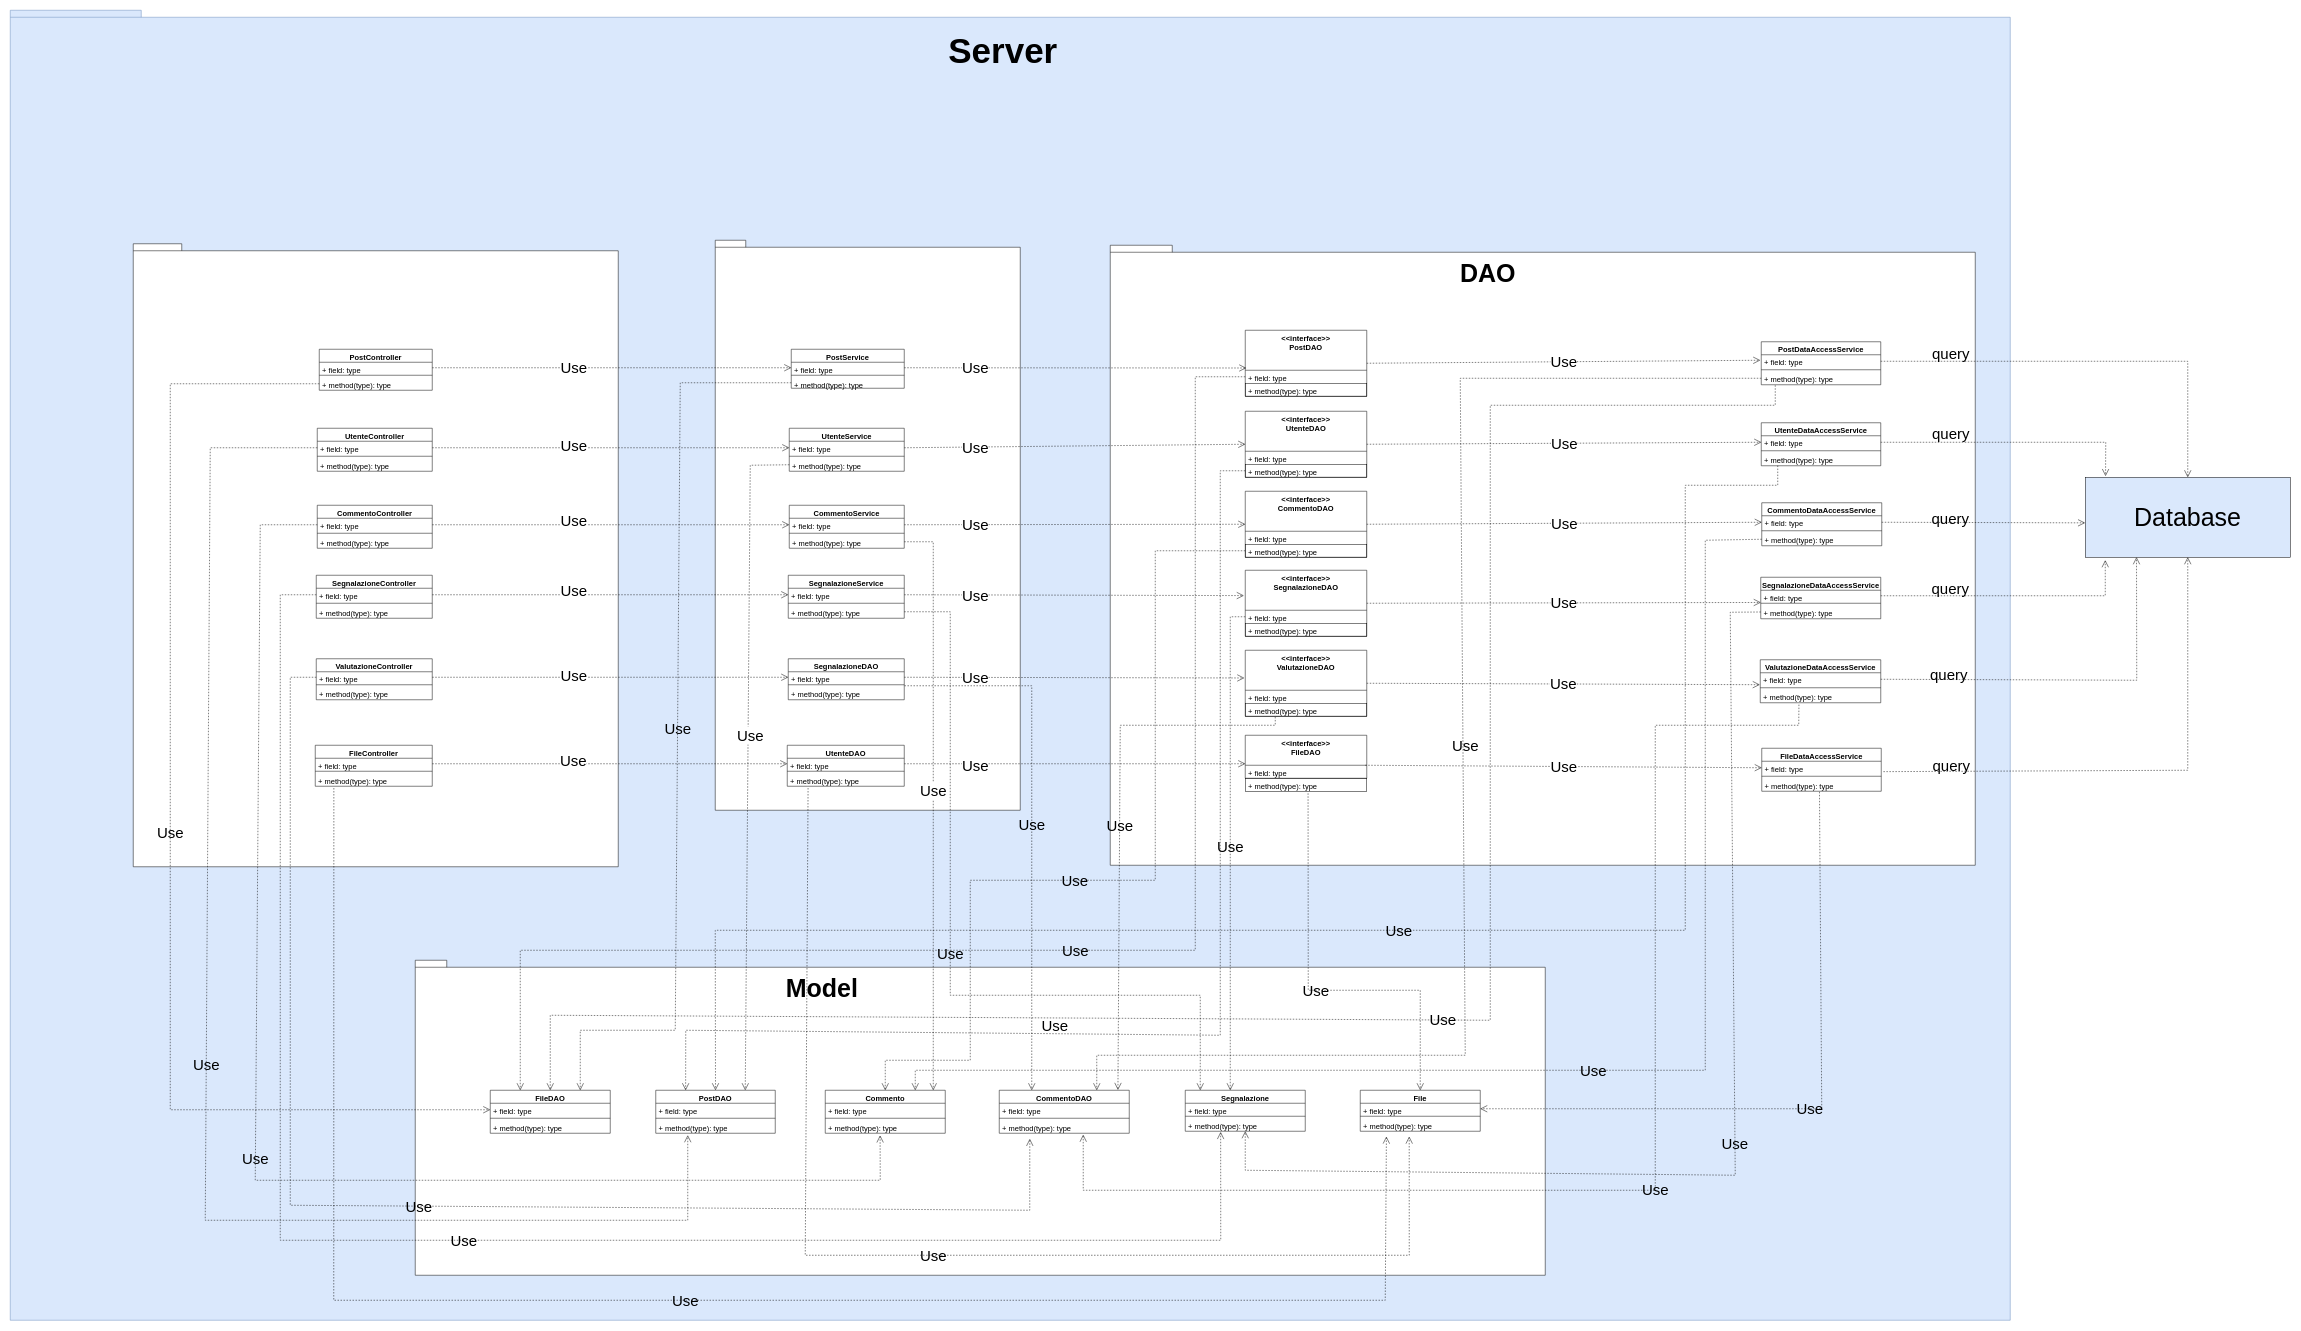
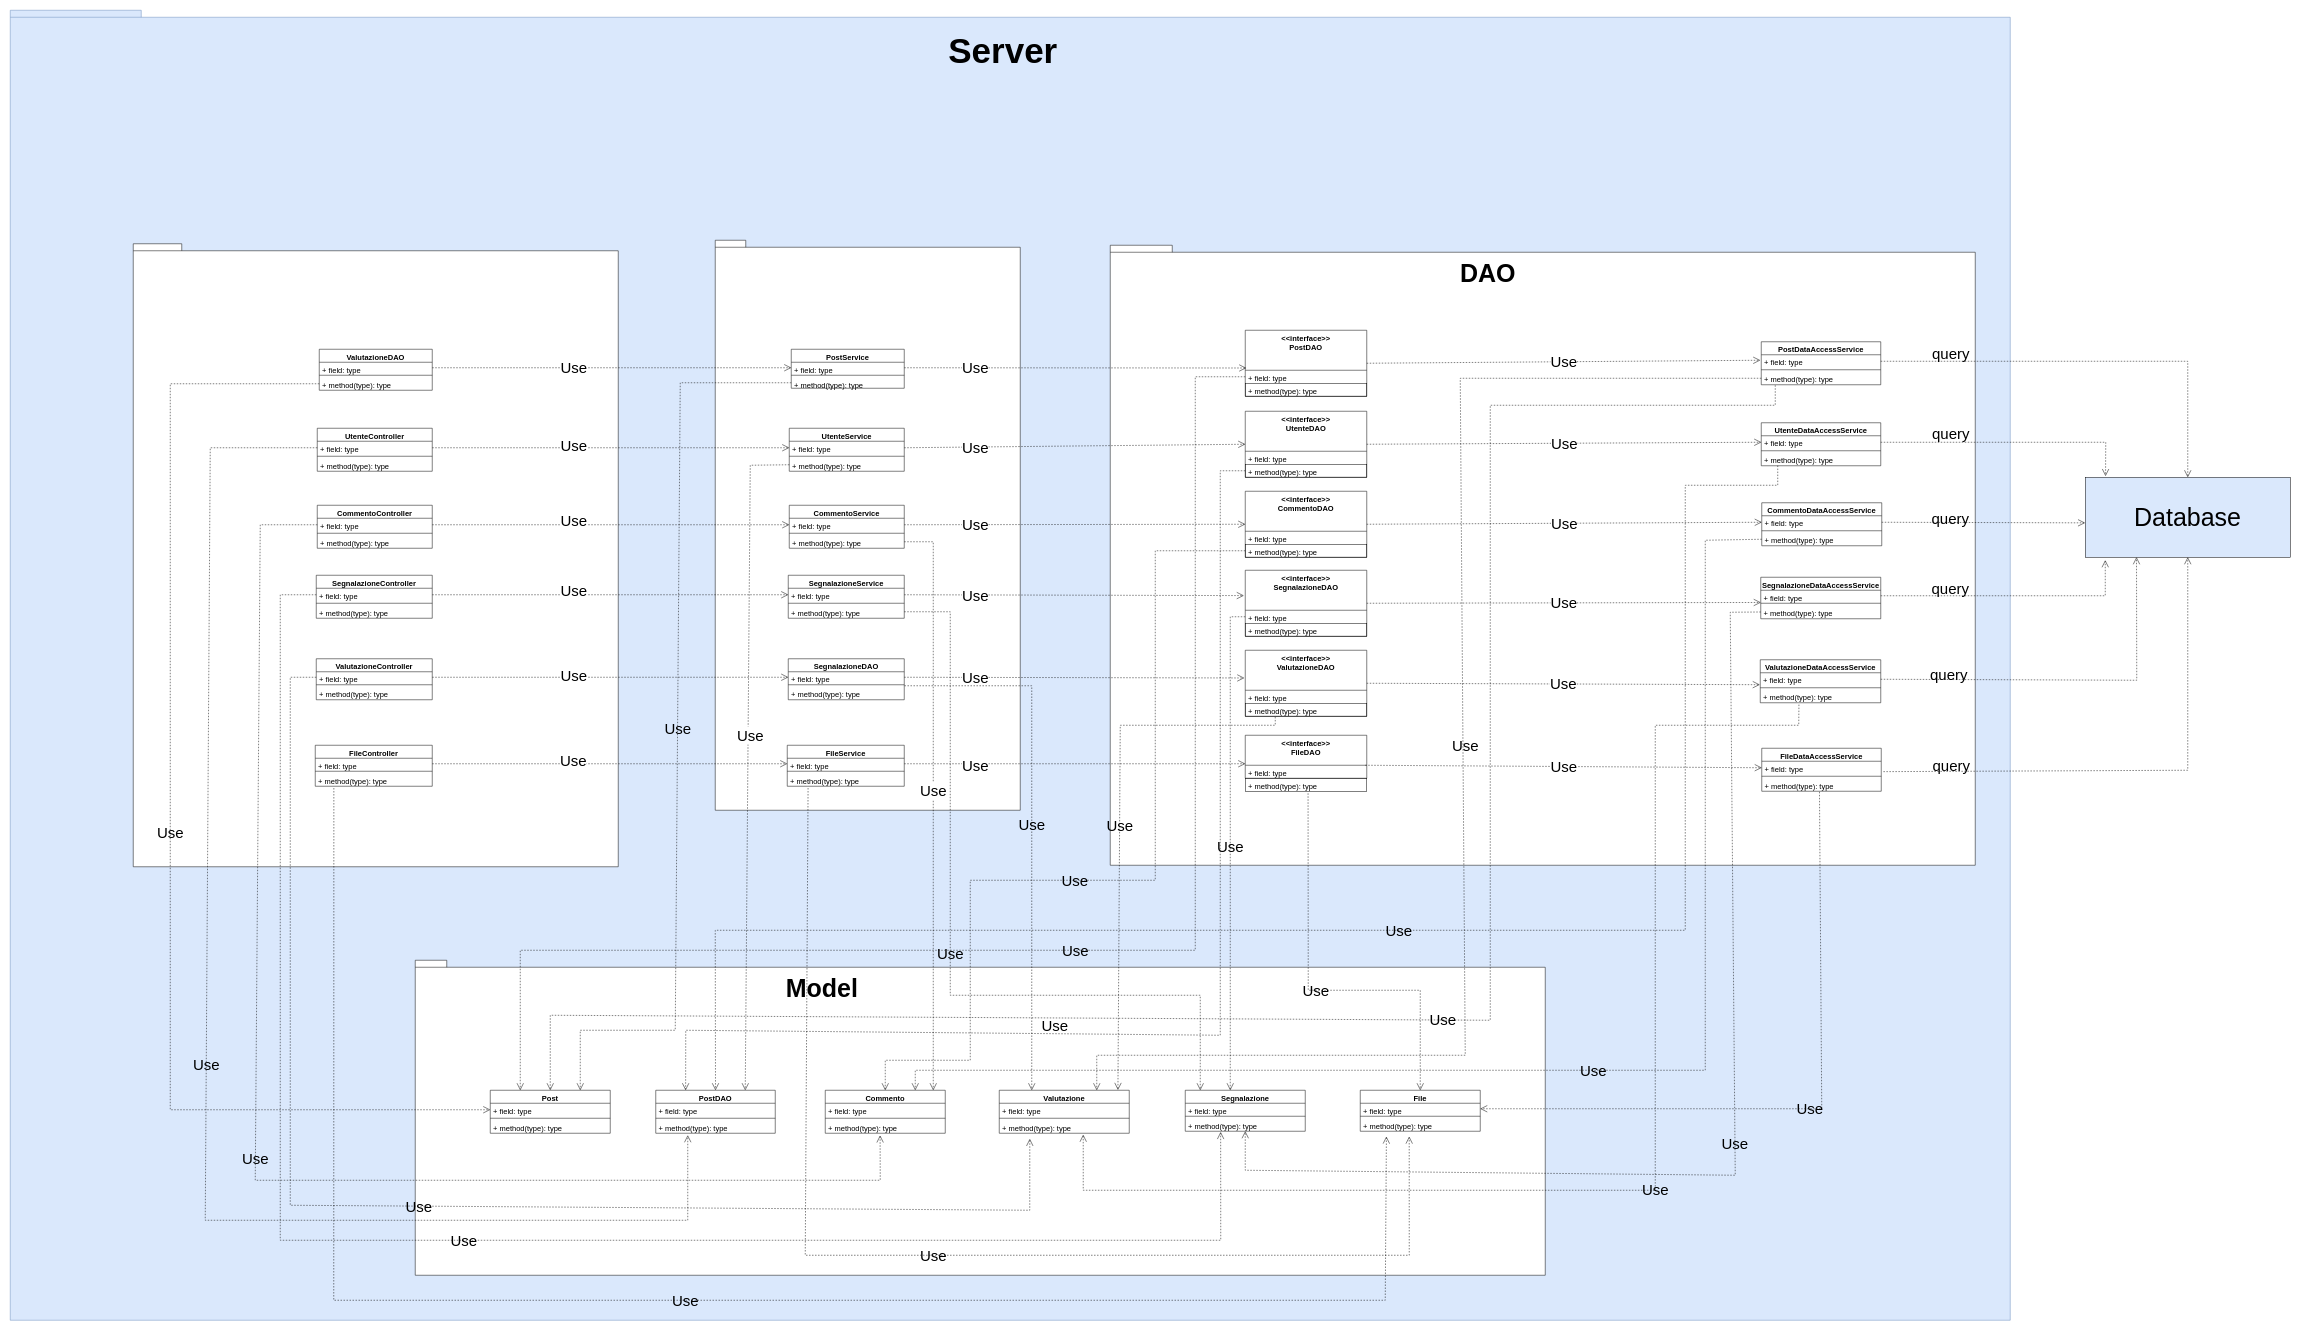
node "PostController": label "PostController" -> "ValutazioneDAO"
node "UtenteDAO": label "UtenteDAO" -> "FileService"
node "FileDAO": label "FileDAO" -> "Post"
node "CommentoDAO": label "CommentoDAO" -> "Valutazione"
